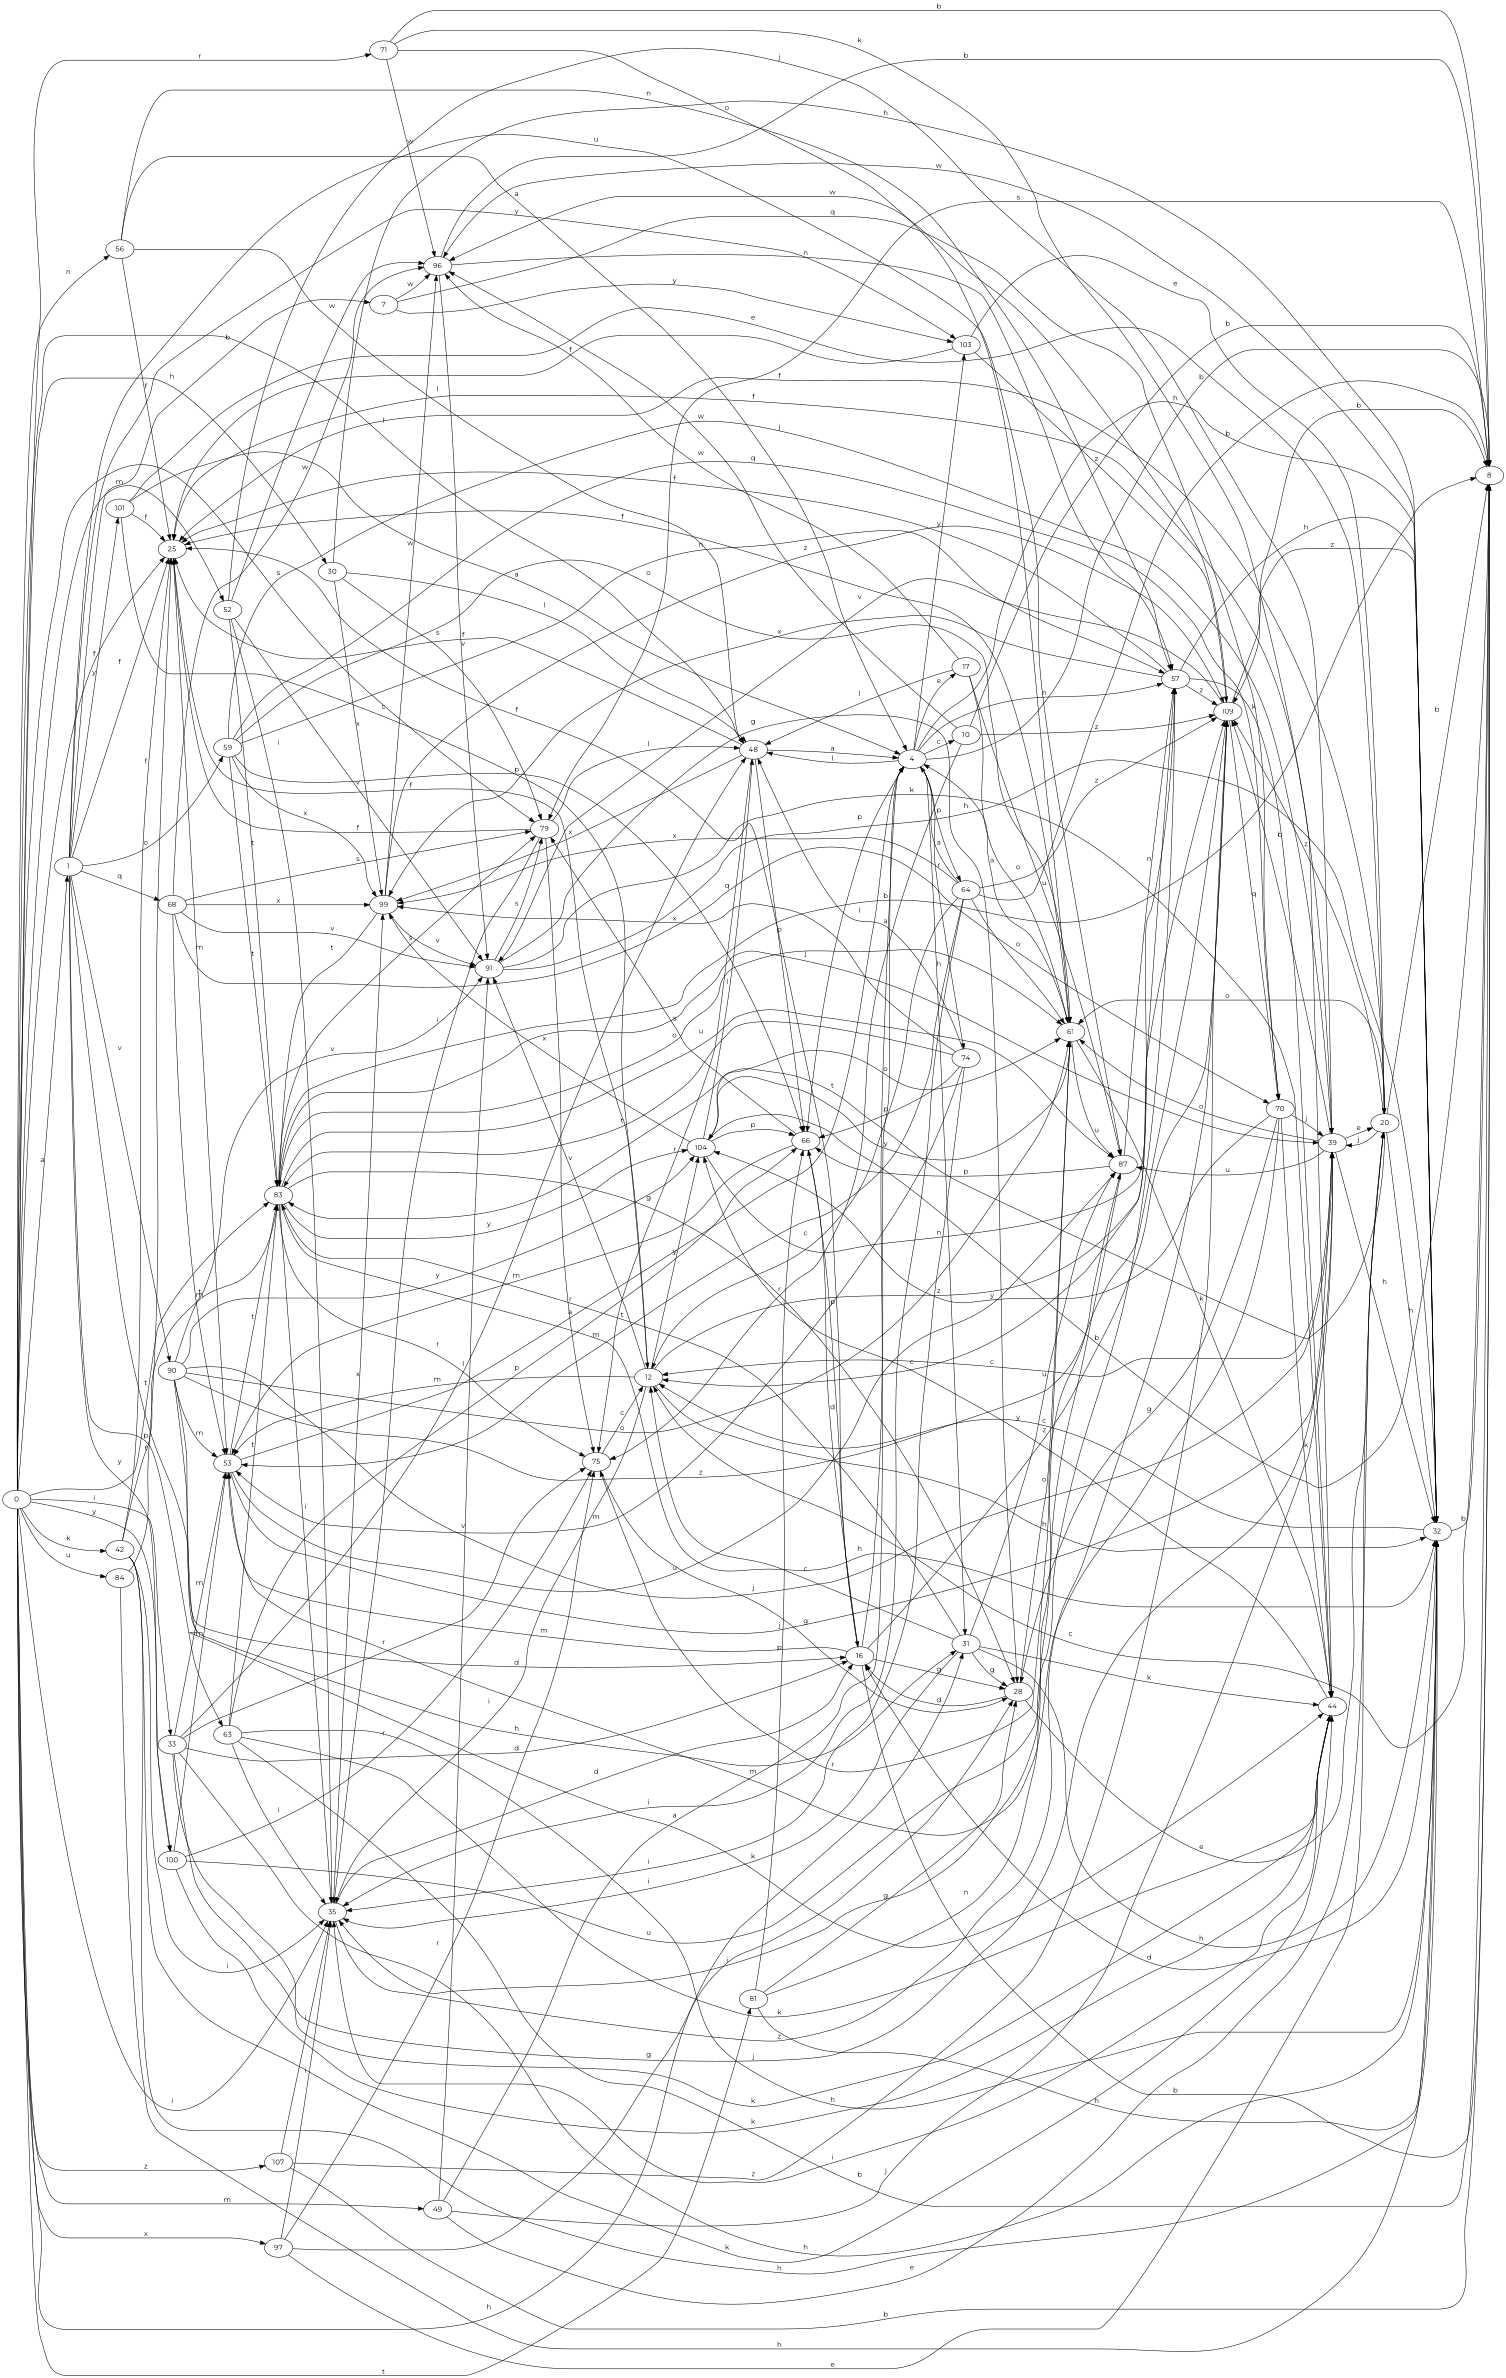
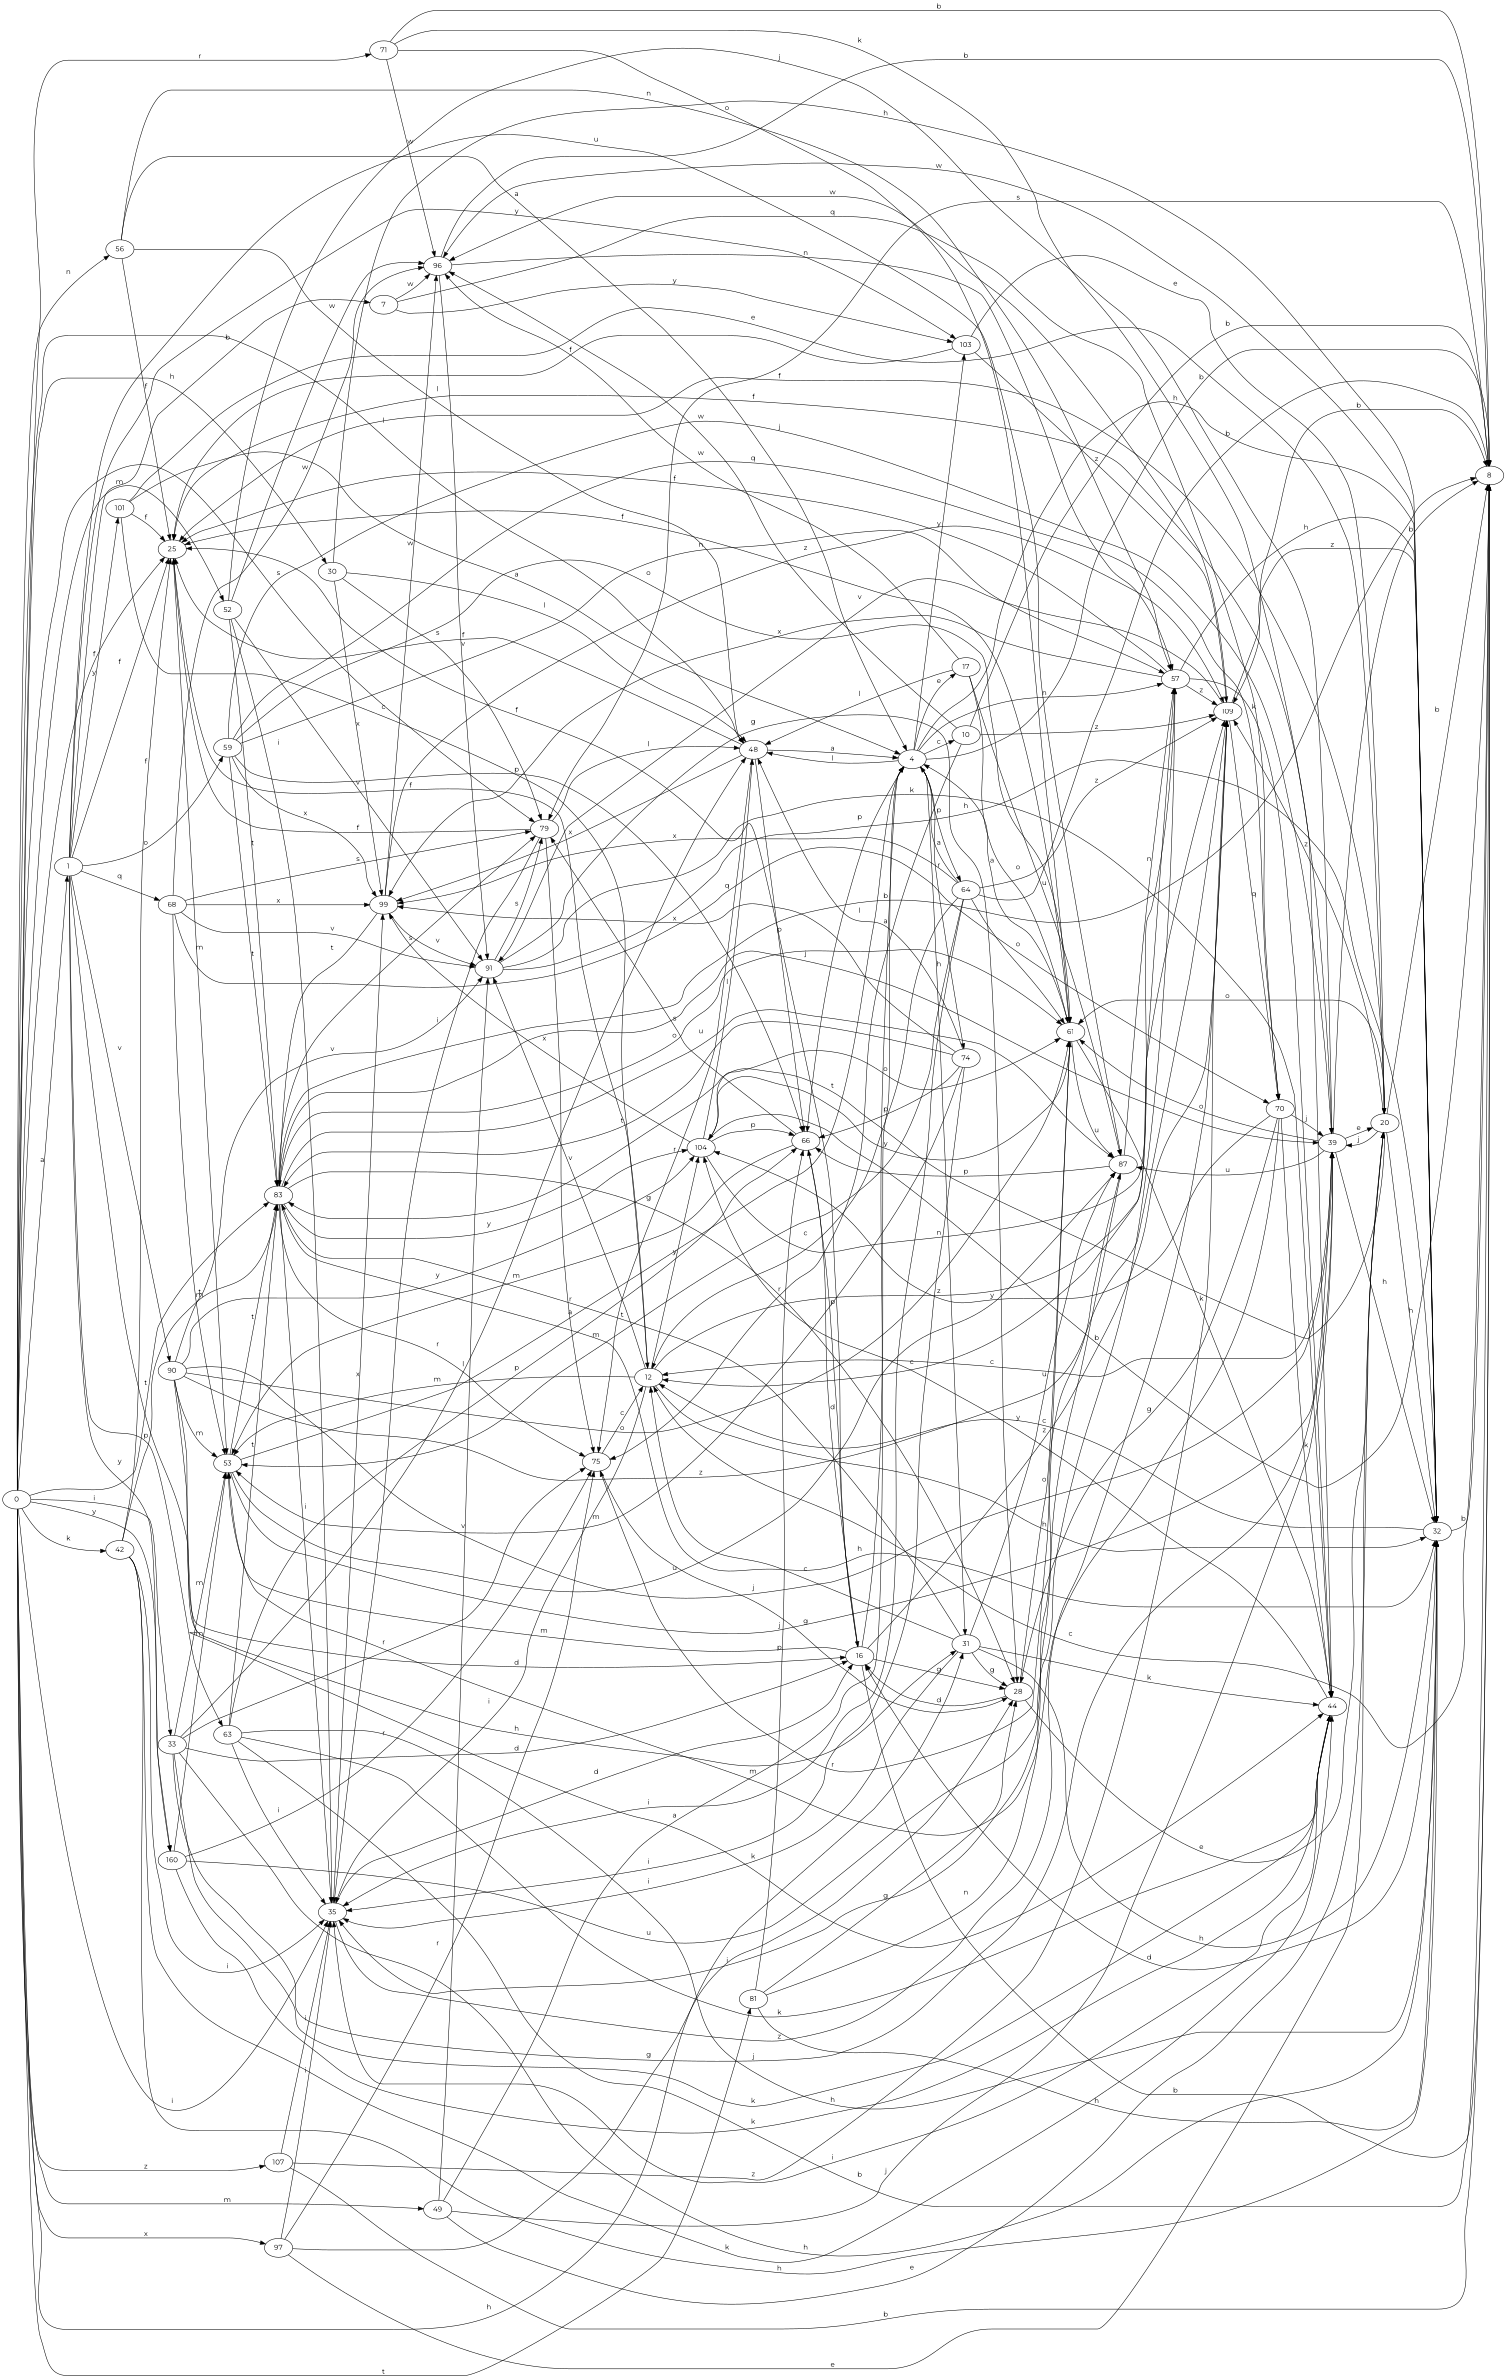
edge "39" -> "109": now "39" -> "8"
node "84": removed
node "100": label "100" -> "160"
